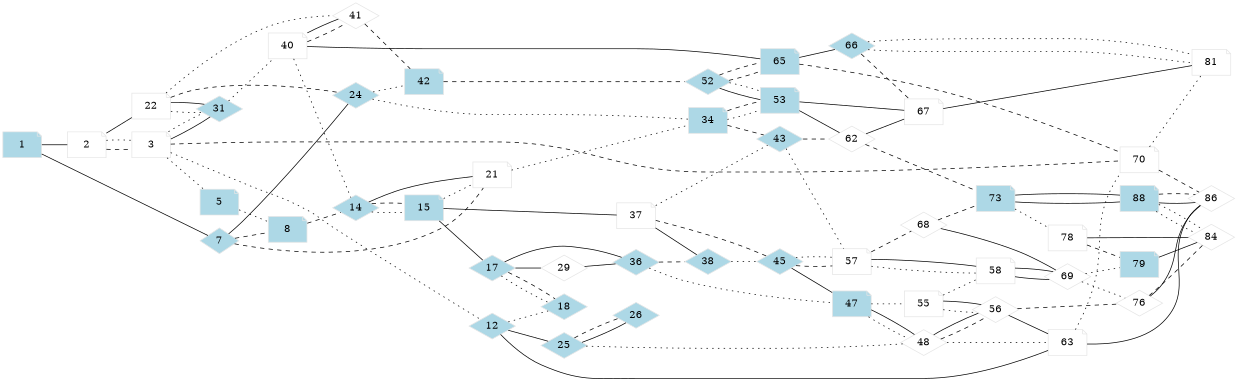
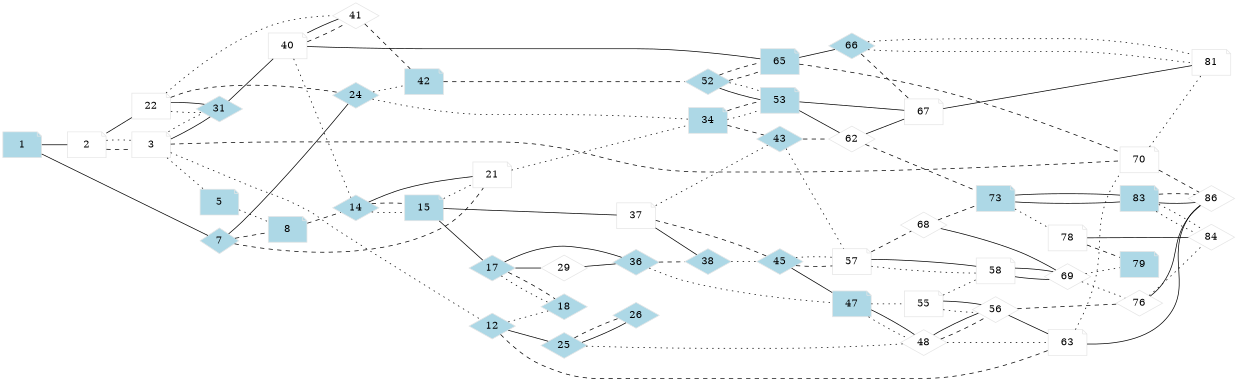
edge "40" -- "31": style dotted -> solid
node "88": label "88" -> "83"
edge "84" -- "79": removed
edge "84" -- "76": style dashed -> dotted
edge "12" -- "63": style solid -> dashed
